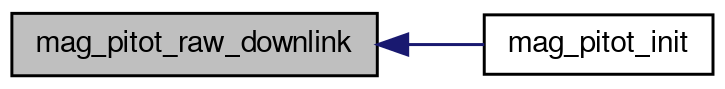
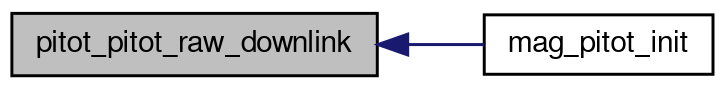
node "mag_pitot_raw_downlink": label "mag_pitot_raw_downlink" -> "pitot_pitot_raw_downlink"
